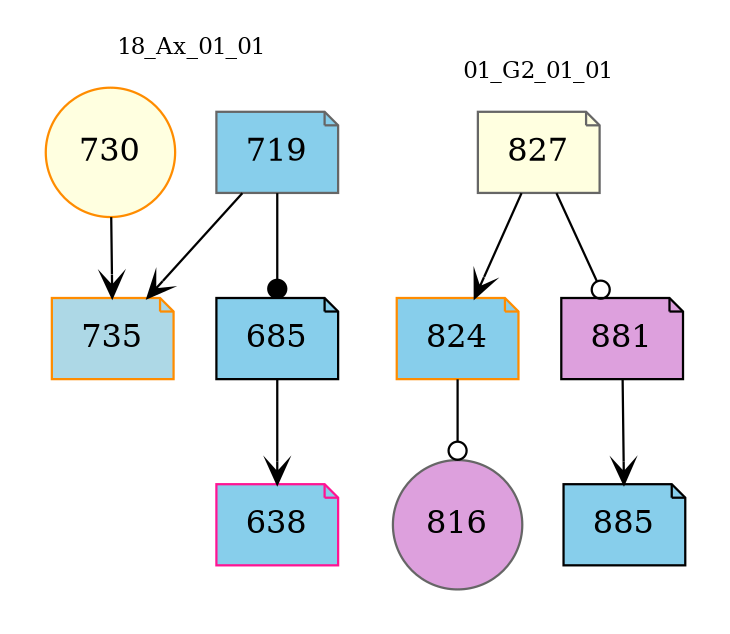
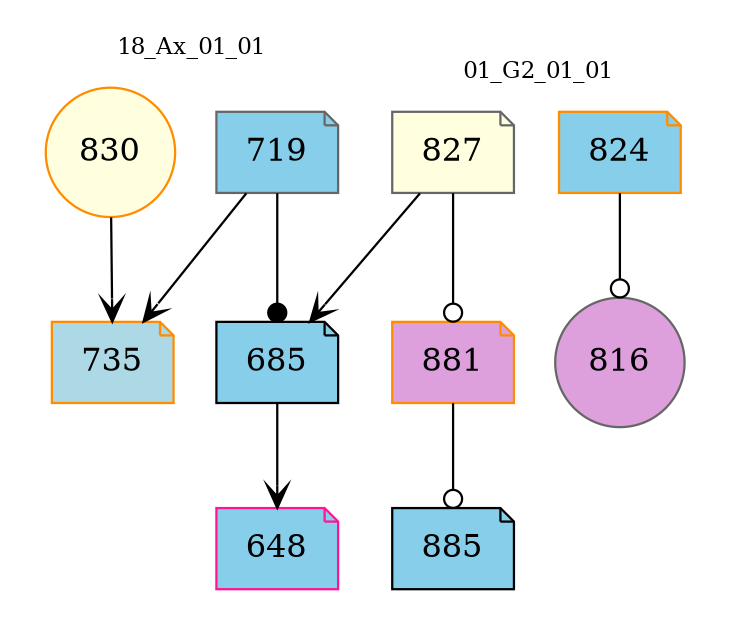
node "730": label "730" -> "830"
edge "827" -> "824": now "827" -> "685"
node "881": color black -> darkorange
edge "881" -> "885": arrowhead vee -> odot
node "638": label "638" -> "648"
